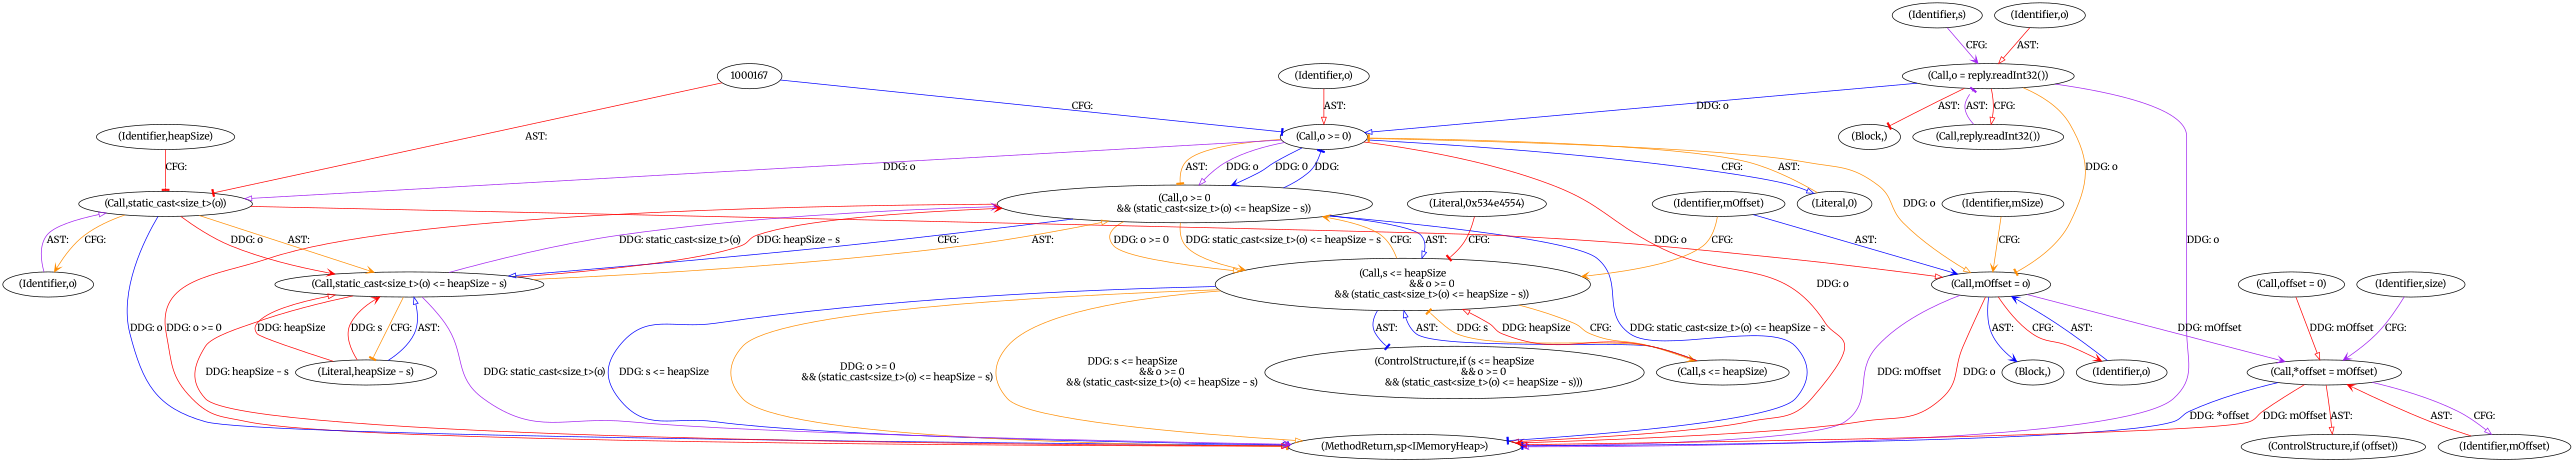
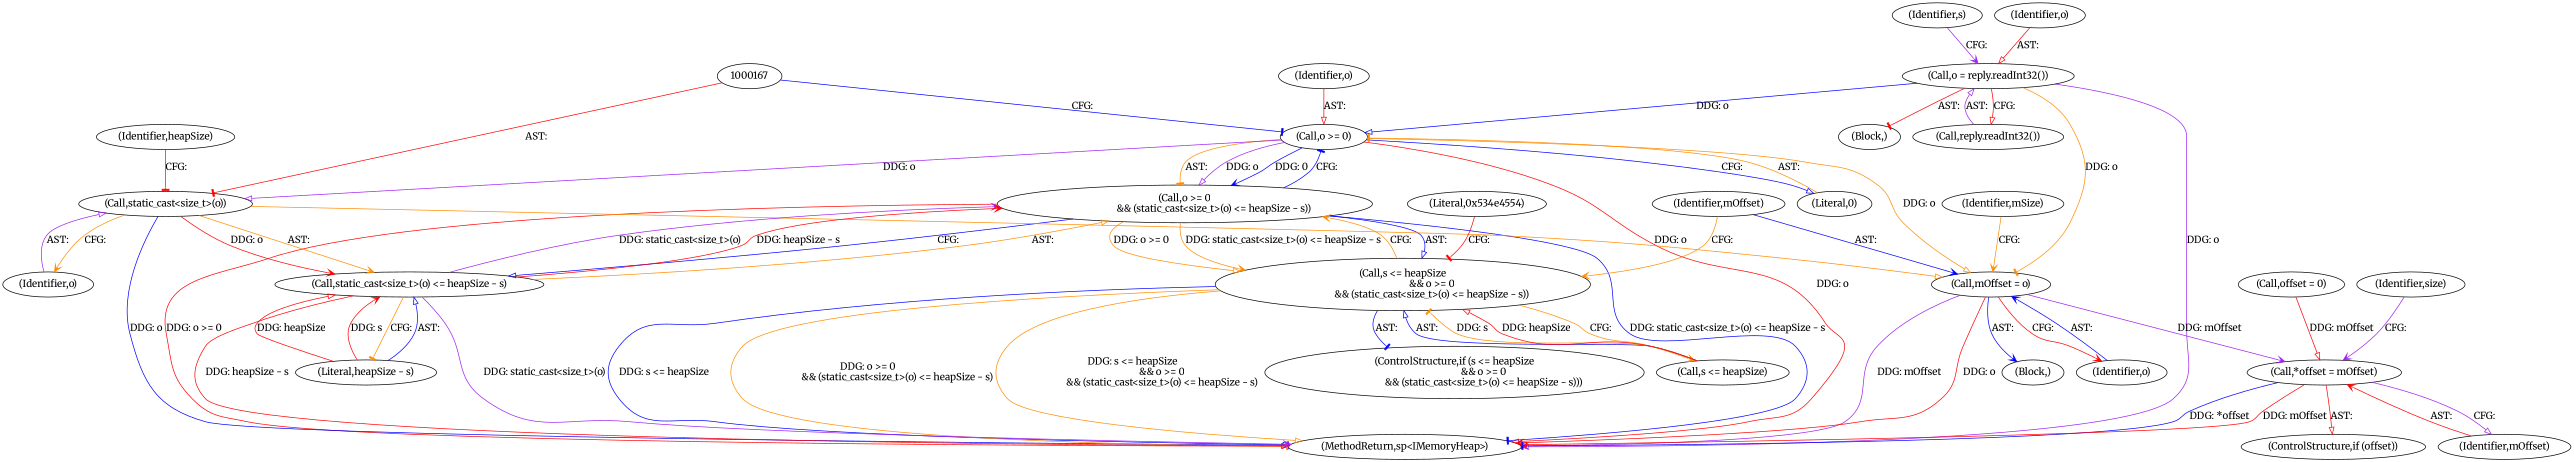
edge "(Call,reply.readInt32())" -> "(Call,o = reply.readInt32())": arrowhead tee -> onormal
edge "(Call,o >= 0 && (static_cast<size_t>(o) <= heapSize - s))" -> "(Call,o >= 0)": label "DDG: " -> "CFG: "
edge "(Call,static_cast<size_t>(o))" -> "(Call,mOffset = o)": color red -> darkorange
